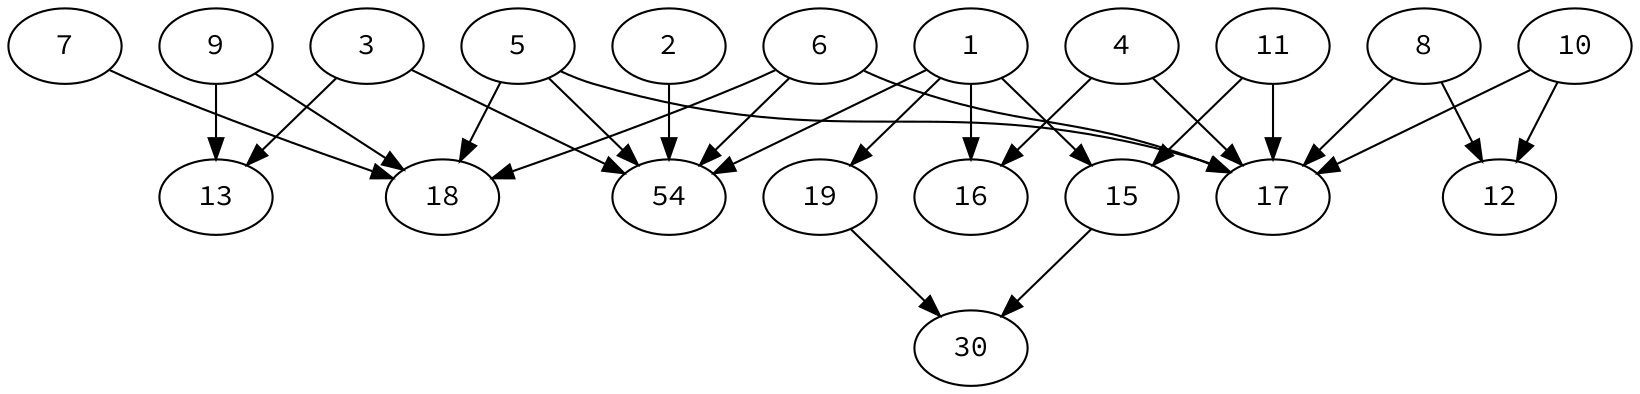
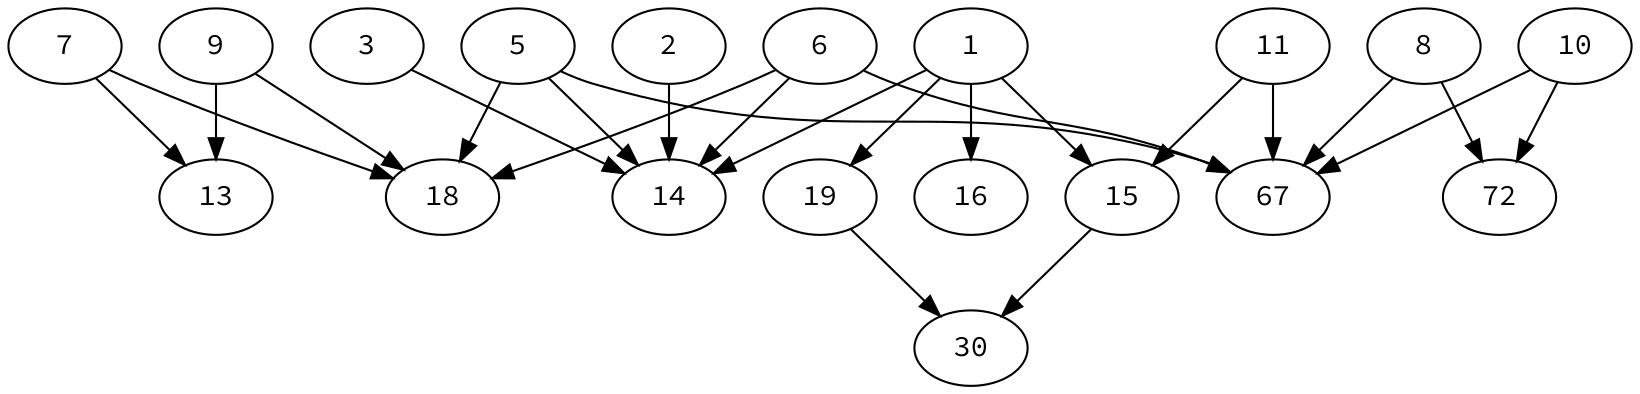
node "4": removed
edge "3" -> "13": now "7" -> "13"
node "54": label "54" -> "14"
node "17": label "17" -> "67"
node "12": label "12" -> "72"
